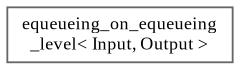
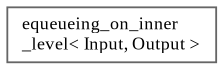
node "equeueing_on_equeueing _level< Input, Output >": label "equeueing_on_equeueing _level< Input, Output >" -> "equeueing_on_inner _level< Input, Output >"
